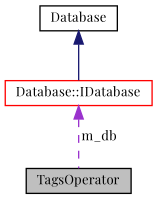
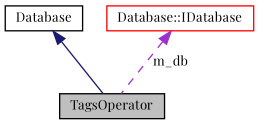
edge "Database::IDatabase" -> "Database": now "TagsOperator" -> "Database"
